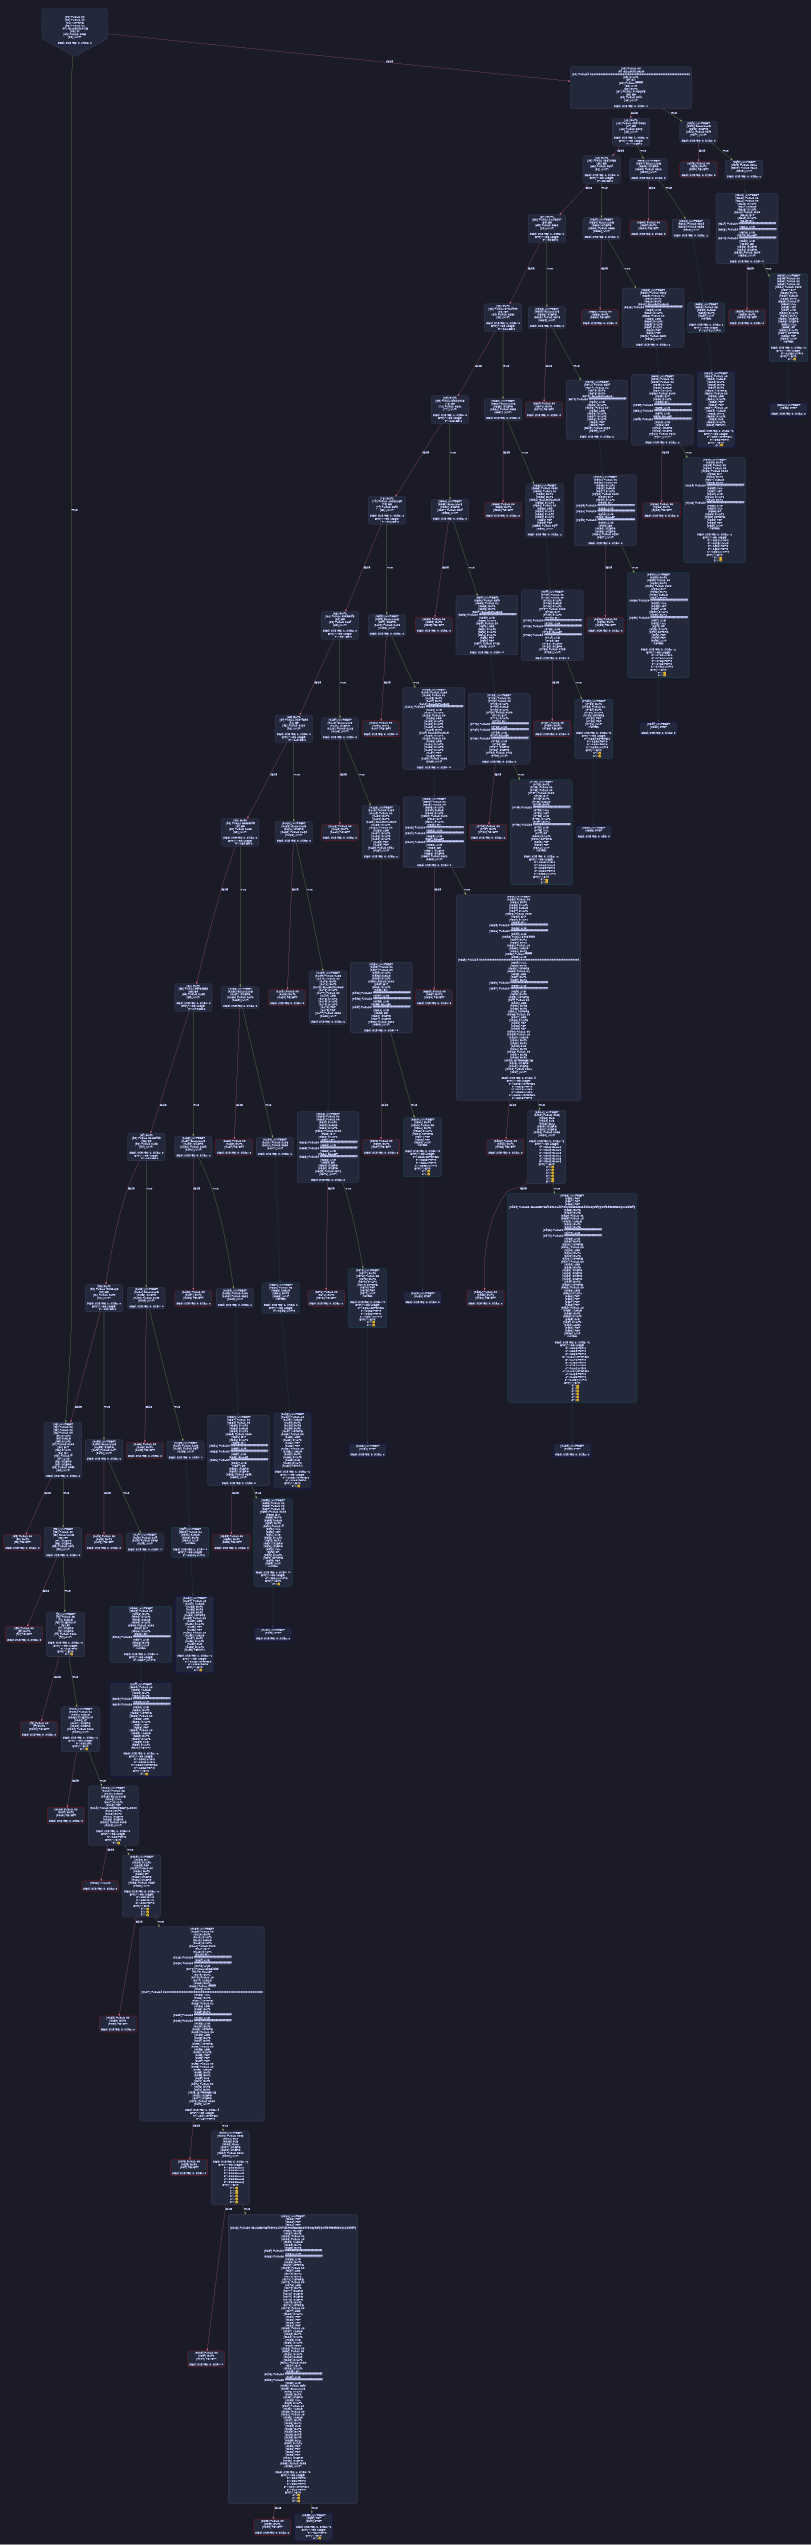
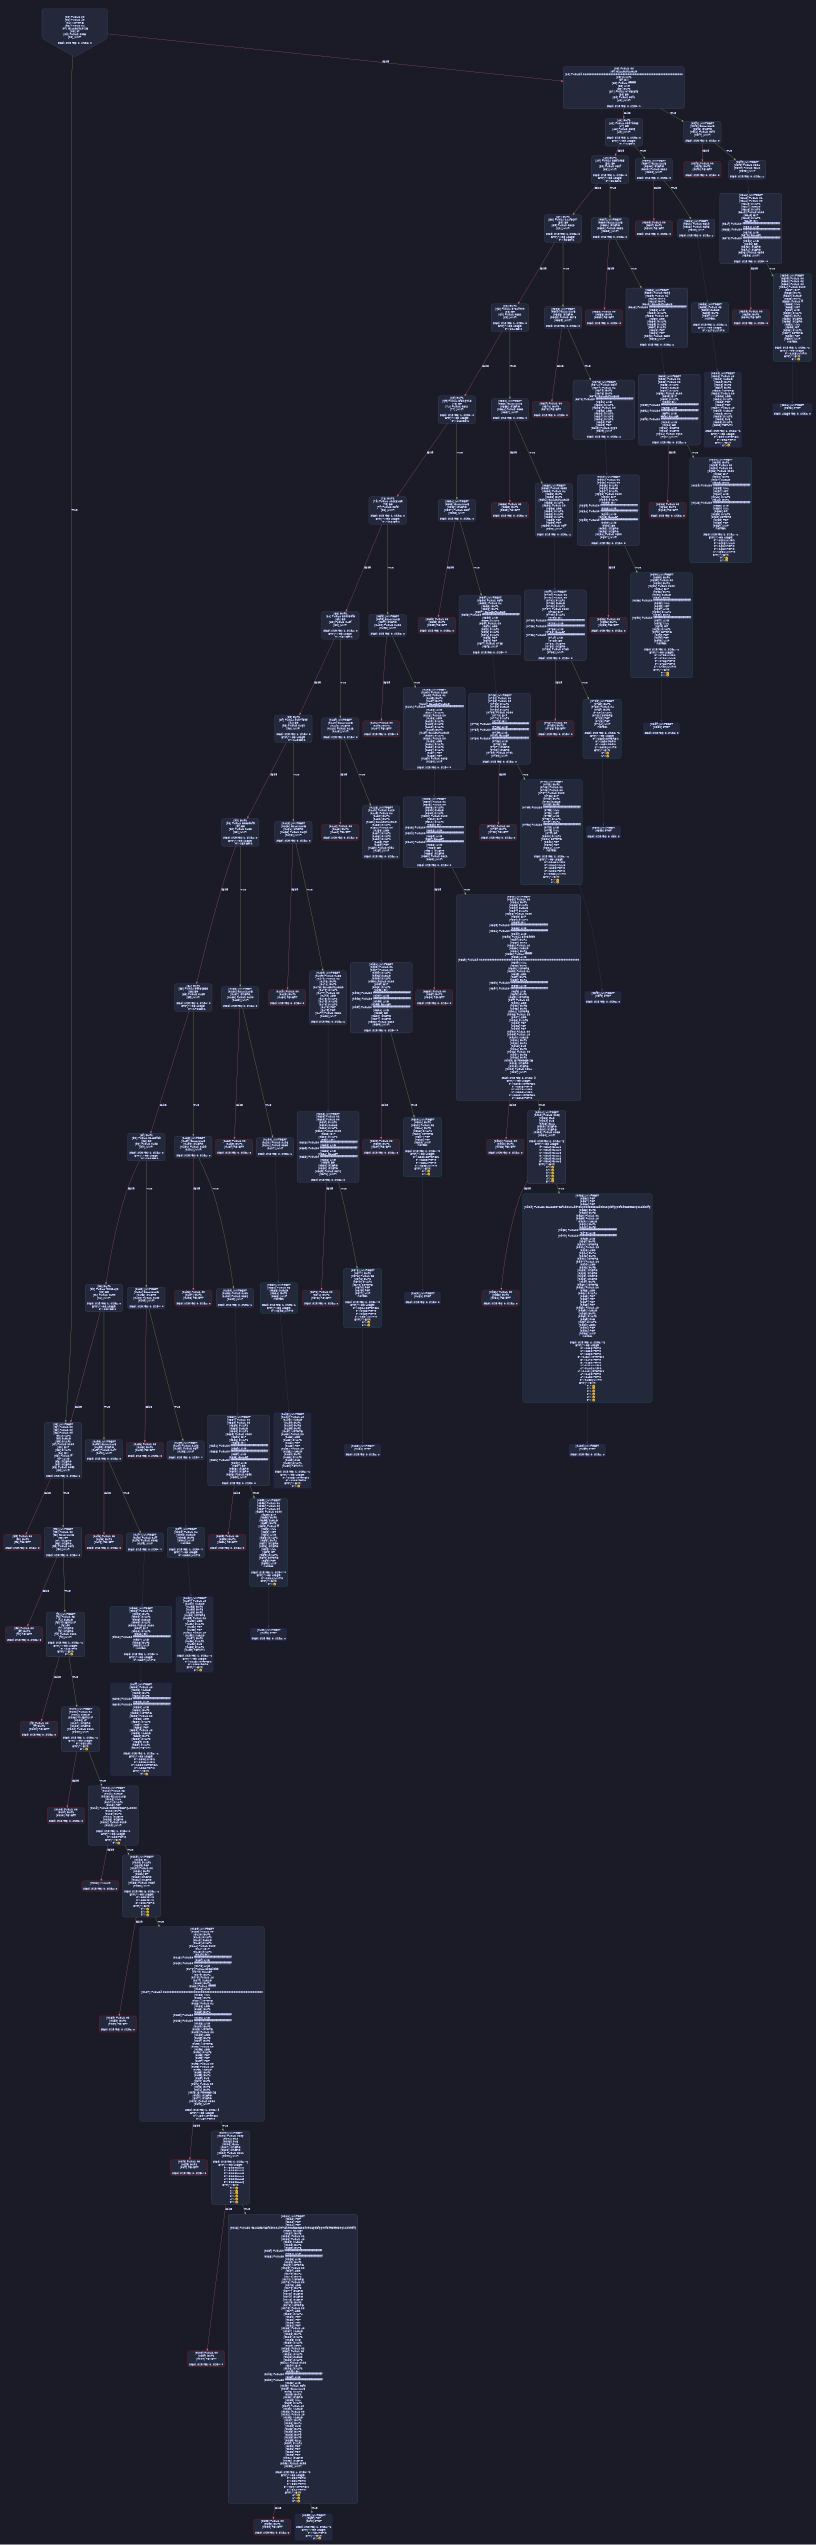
node "[0304] JUMPDEST [0305] STOP Stack size req: 0, sizeΔ: 0": label "[0304] JUMPDEST [0305] STOP Stack size req: 0, sizeΔ: 0" -> "[0304] JUMPDEST [0305] STOP Stack usage req: 0, sizeΔ: 0"
node "[03fb] JUMPDEST [03fc] STOP Stack size req: 0, sizeΔ: 0": added
